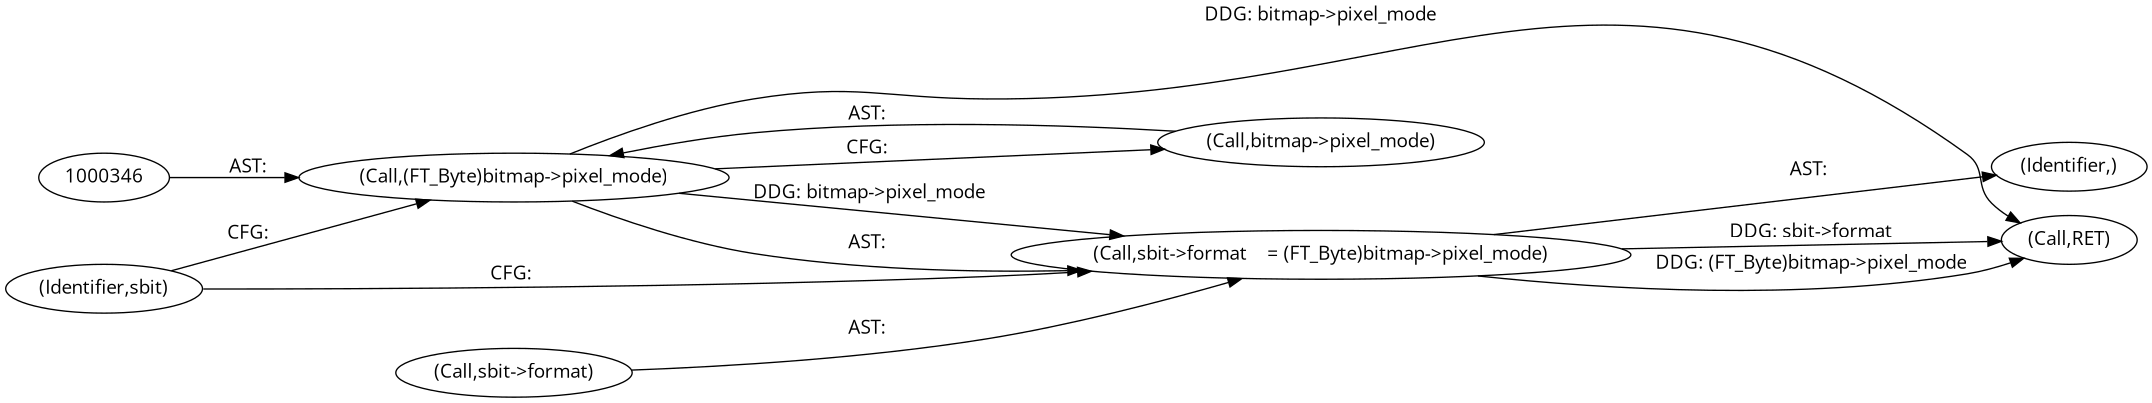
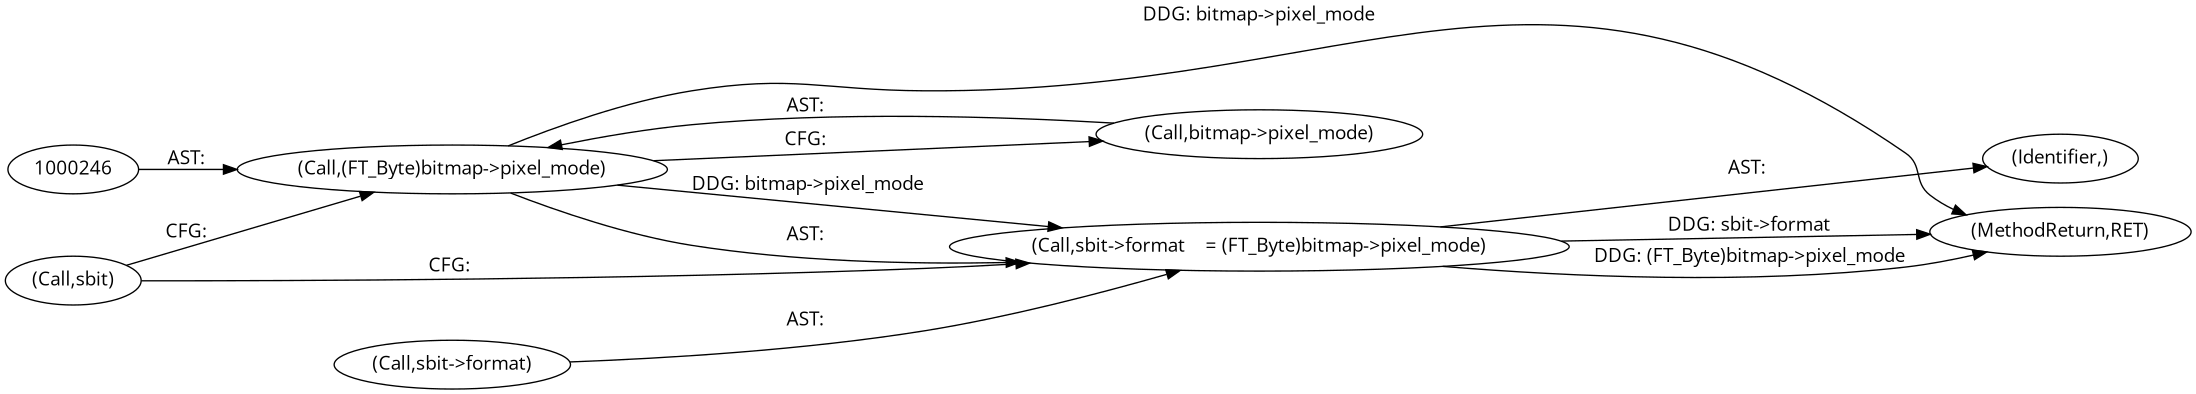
node "1000346": label "1000346" -> "1000246"
node "(Call,RET)": label "(Call,RET)" -> "(MethodReturn,RET)"
node "(Identifier,sbit)": label "(Identifier,sbit)" -> "(Call,sbit)"
